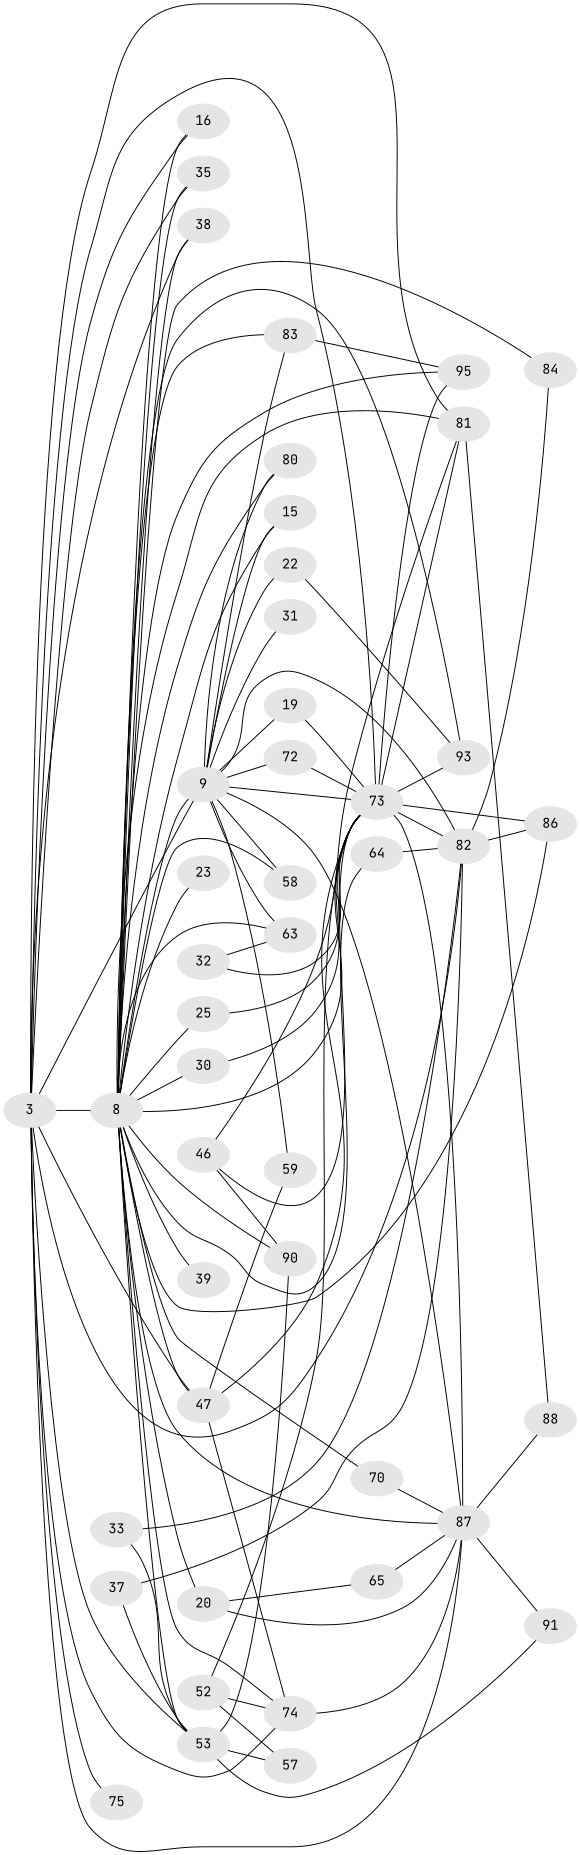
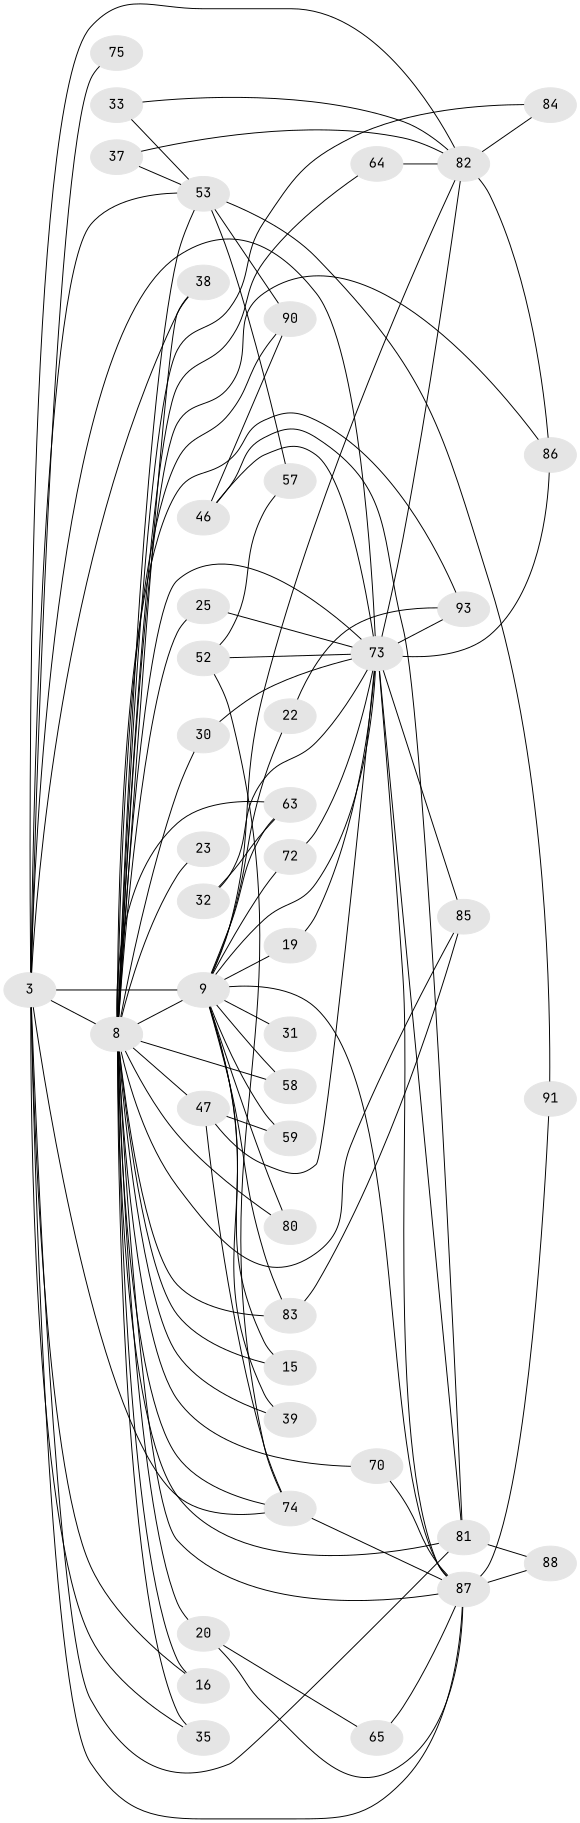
node "95": label "95" -> "85"
edge "3" -- "47": removed
edge "9" -- "39": added
